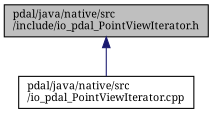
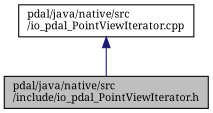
edge "pdal/java/native/src /io_pdal_PointViewIterator.cpp" -> "pdal/java/native/src /include/io_pdal_PointViewIterator.h": reversed
